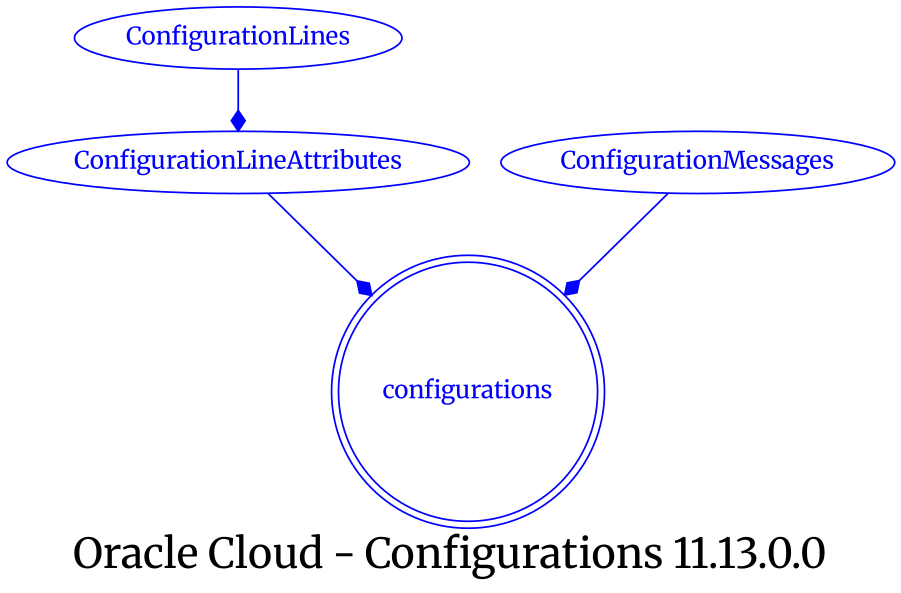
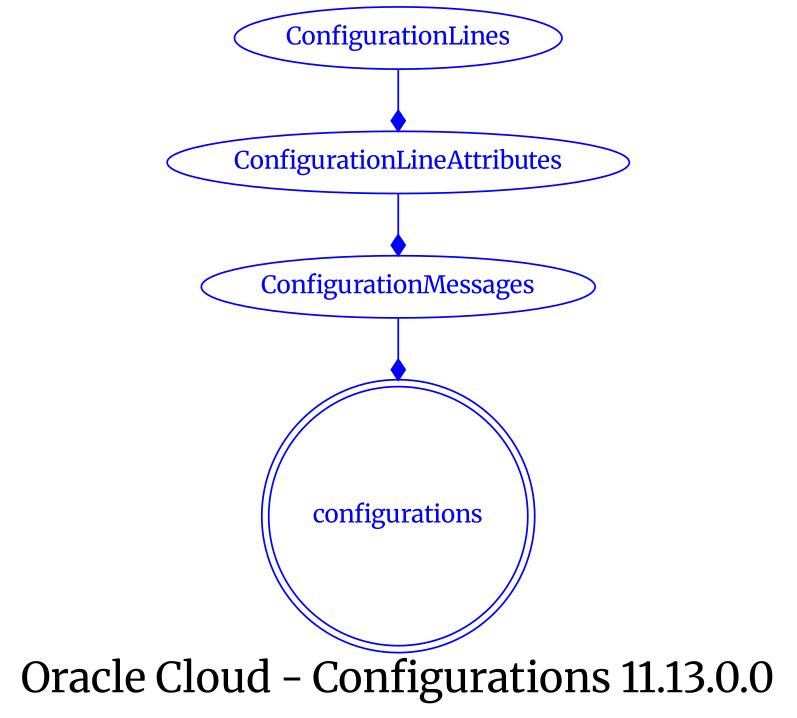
edge "ConfigurationLineAttributes" -> "configurations": now "ConfigurationLineAttributes" -> "ConfigurationMessages"
